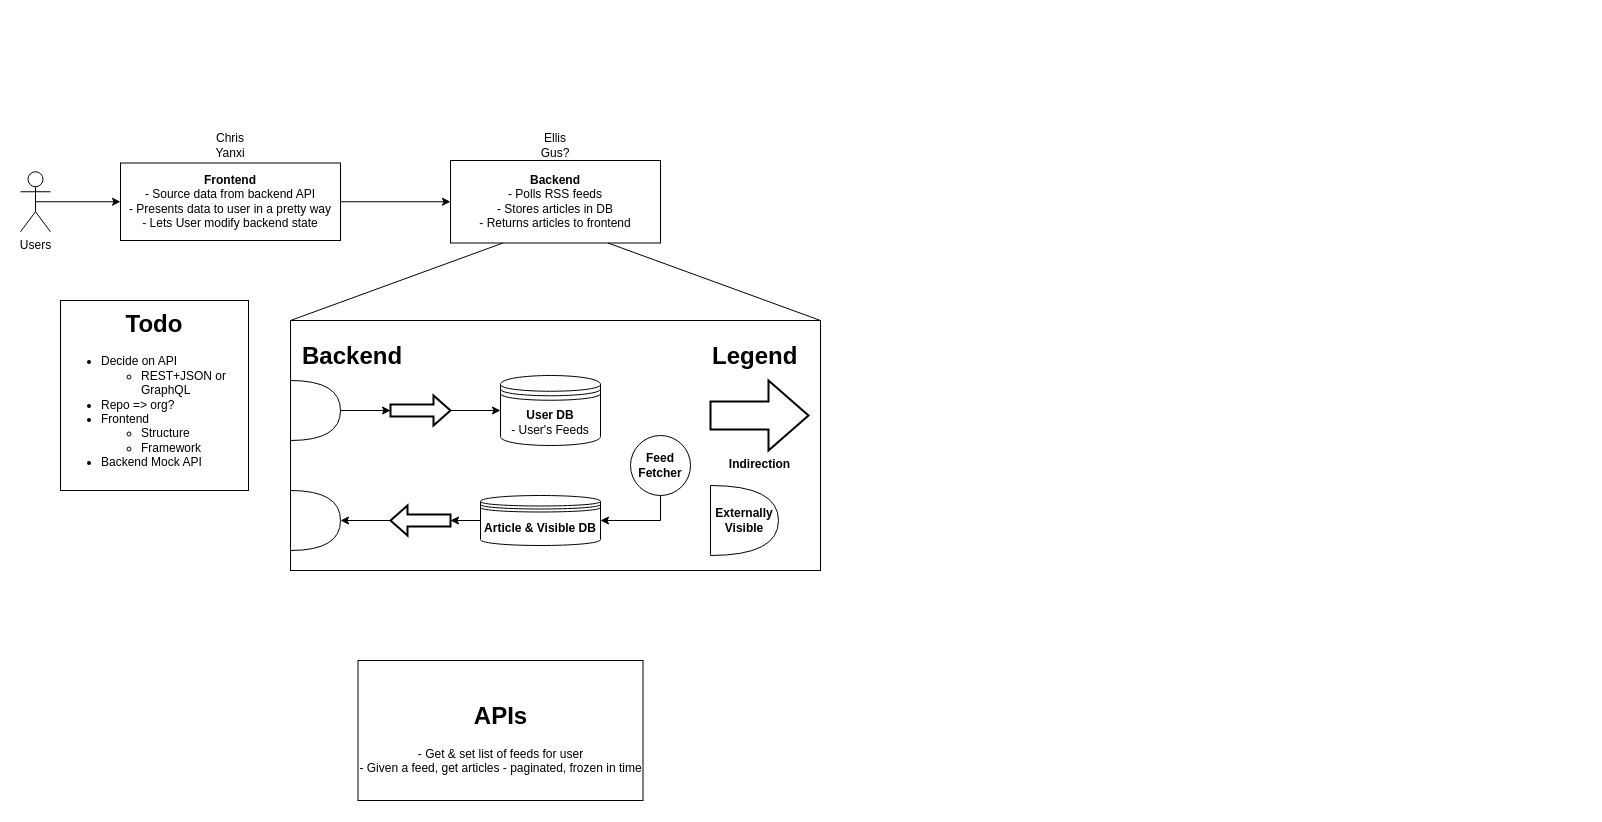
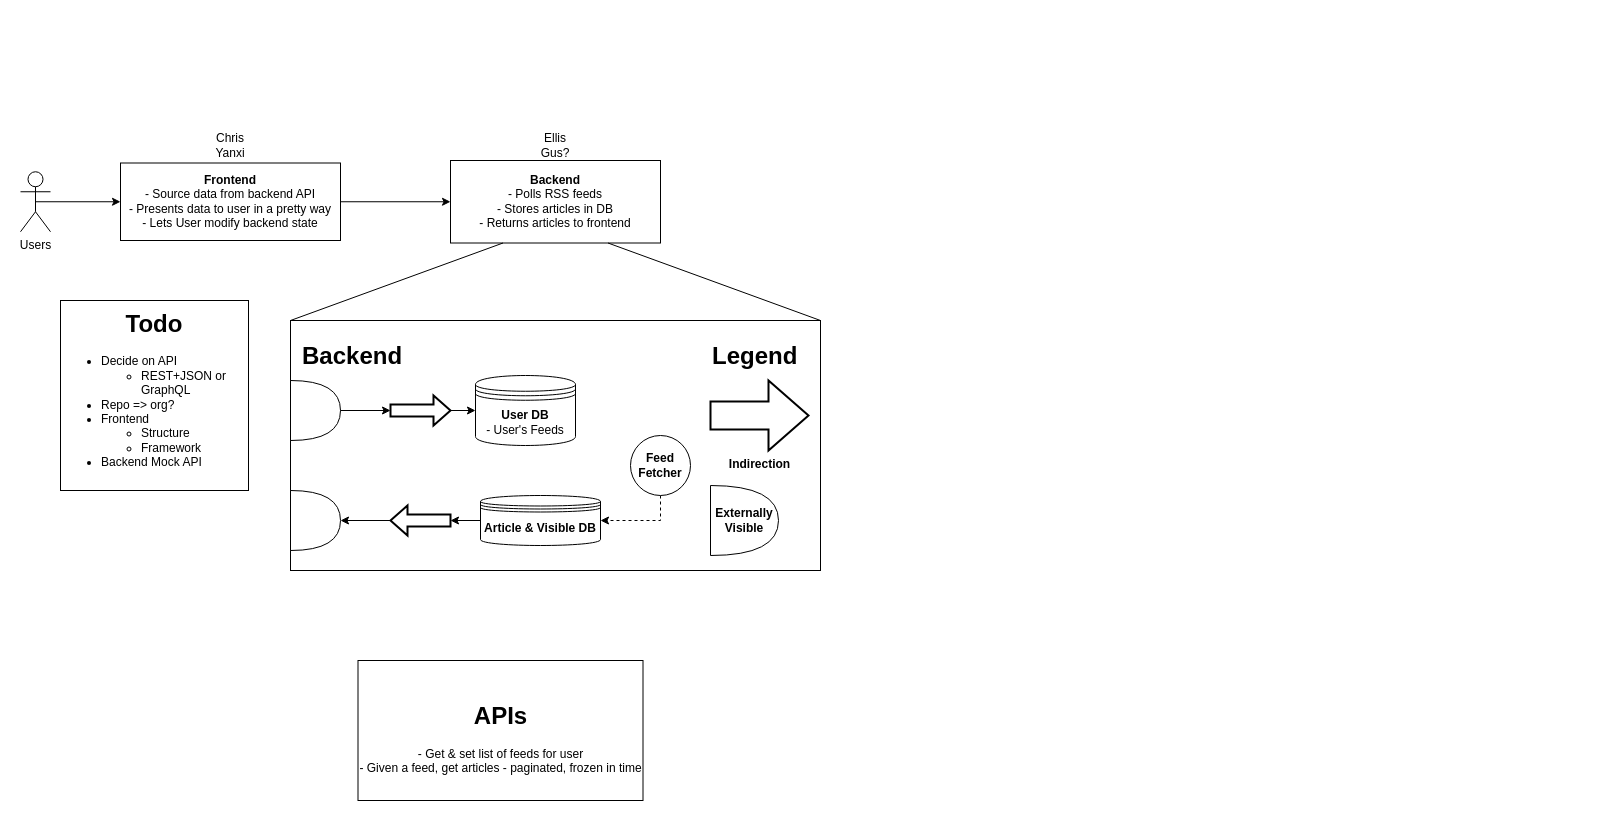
node "User DB - User's Feeds": moved (551, 411) -> (526, 411)
edge "Feed Fetcher" -> "Article & Visible DB": style solid -> dashed
